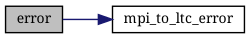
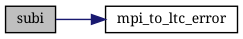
node "error": label "error" -> "subi"
